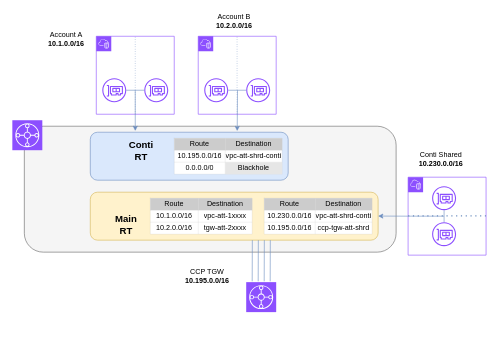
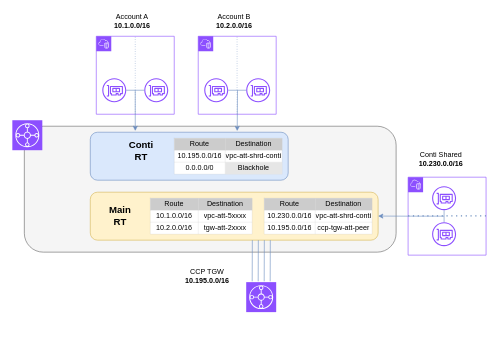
node "Account A 10.1.0.0/16": moved (66, 39) -> (132, 21)
node "vpc-att-1xxxx": label "vpc-att-1xxxx" -> "vpc-att-5xxxx"
node "Main RT": moved (126, 225) -> (120, 216)
node "ccp-tgw-att-shrd": label "ccp-tgw-att-shrd" -> "ccp-tgw-att-peer"
